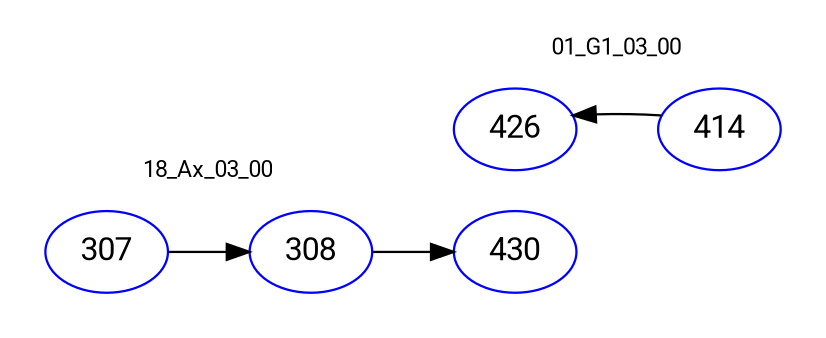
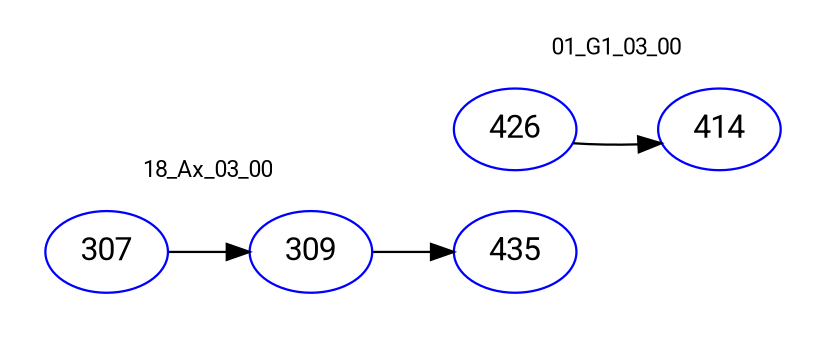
edge "414" -> "426": reversed
node "308": label "308" -> "309"
node "430": label "430" -> "435"
